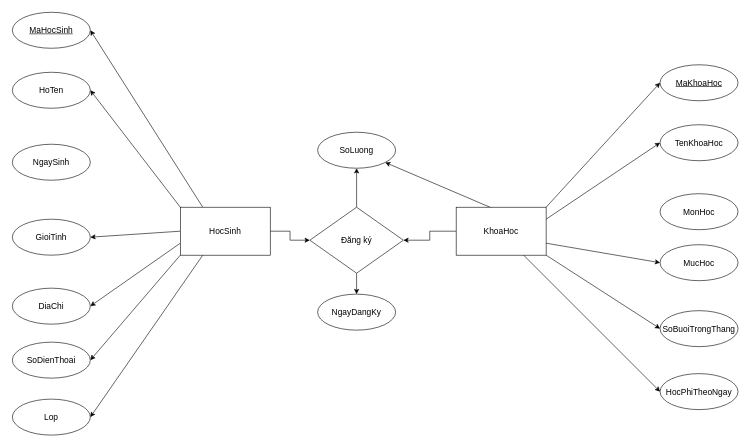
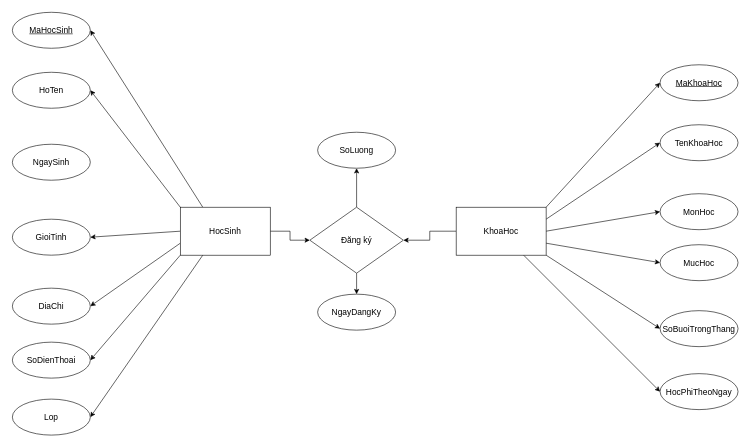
edge "KhoaHoc" -> "SoLuong": now "KhoaHoc" -> "MonHoc"
